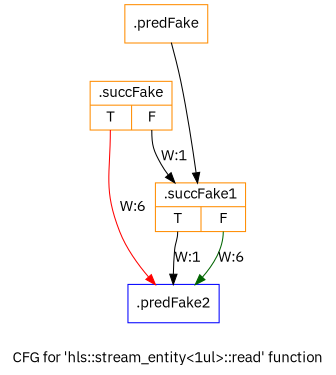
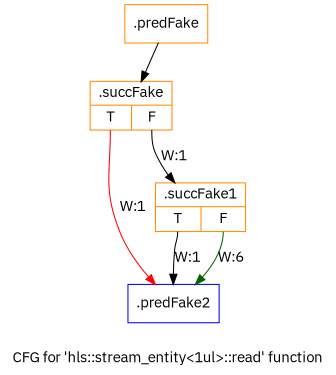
edge ".predFake" -> ".succFake1": now ".predFake" -> ".succFake"
edge ".succFake" -> ".predFake2": label "W:6" -> "W:1"
